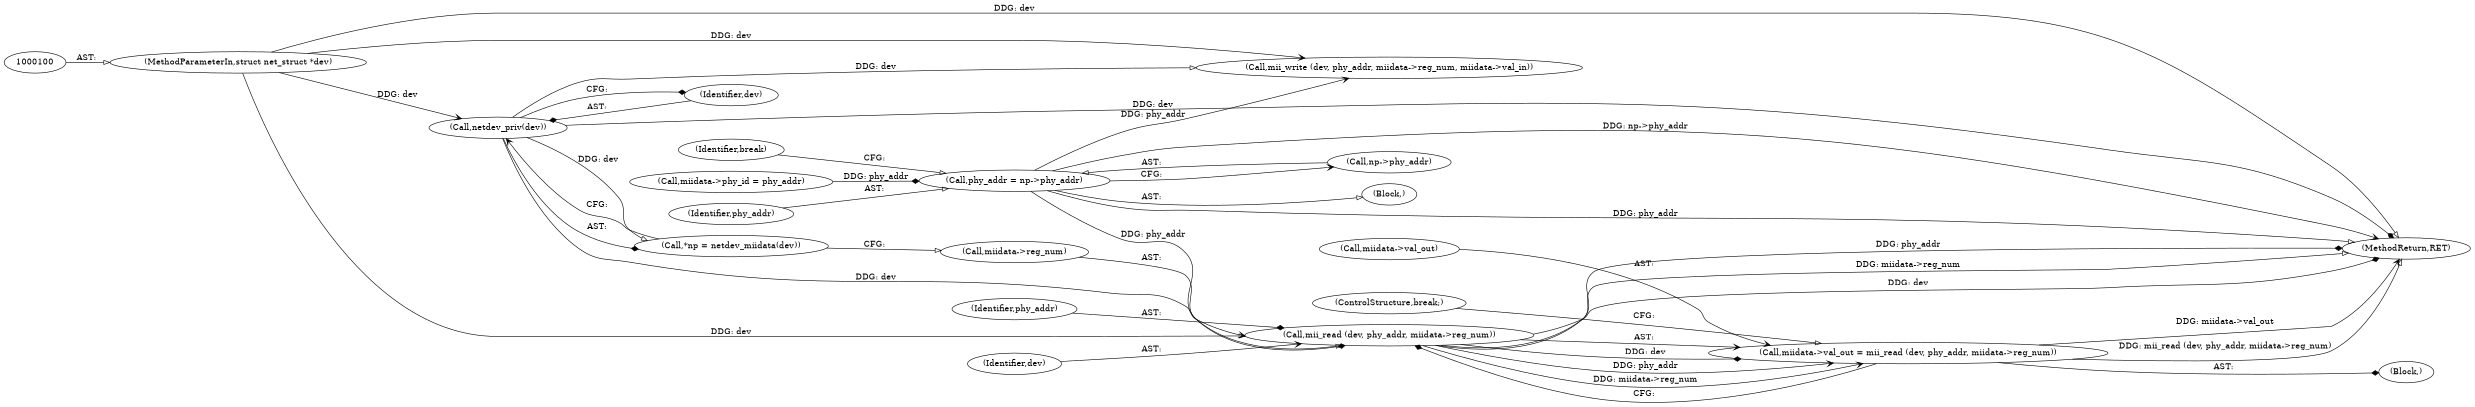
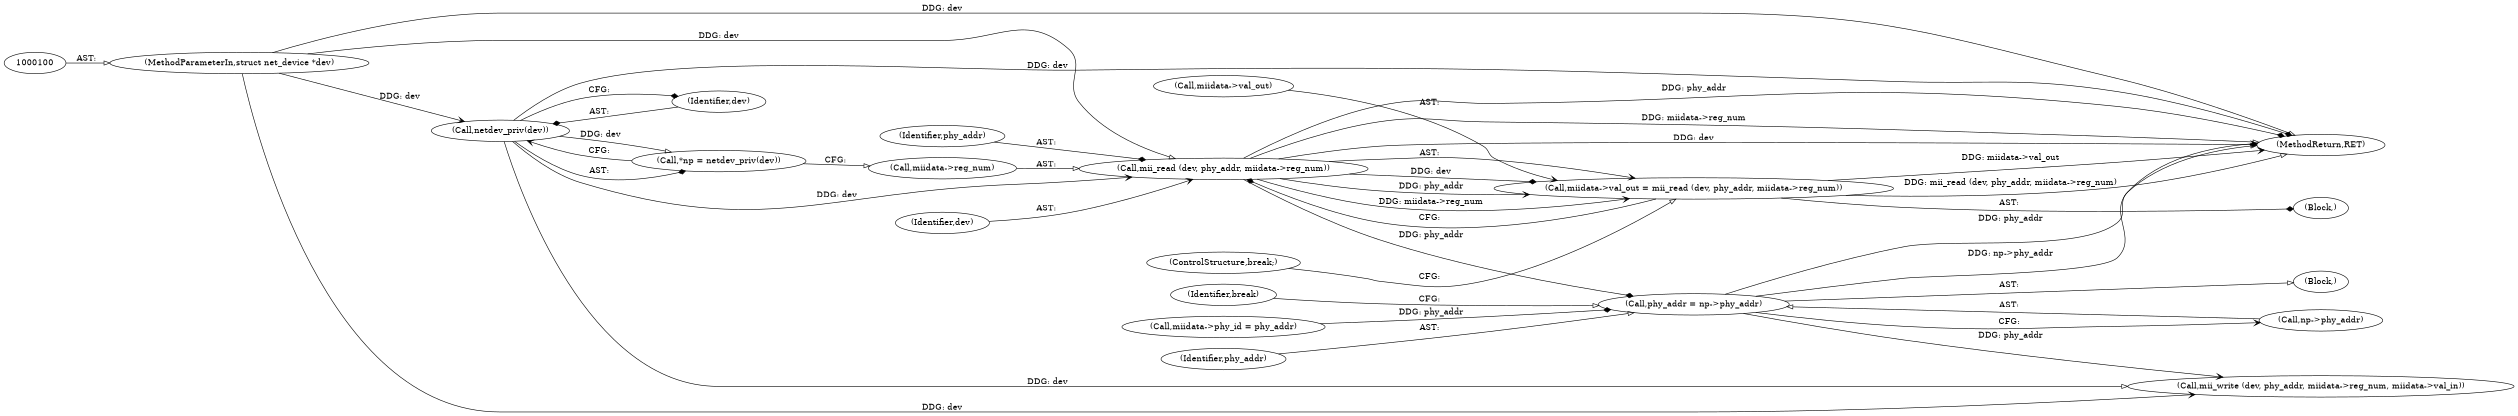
node "(MethodParameterIn,struct net_struct *dev)": label "(MethodParameterIn,struct net_struct *dev)" -> "(MethodParameterIn,struct net_device *dev)"
node "(Call,*np = netdev_miidata(dev))": label "(Call,*np = netdev_miidata(dev))" -> "(Call,*np = netdev_priv(dev))"
edge "(Call,phy_addr = np->phy_addr)" -> "(Call,mii_read (dev, phy_addr, miidata->reg_num))": reversed
